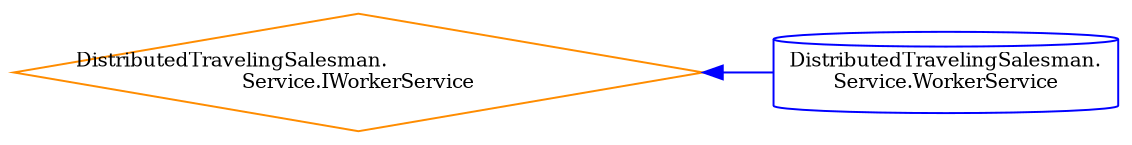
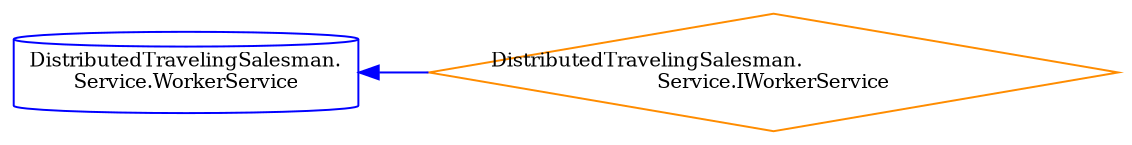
edge "DistributedTravelingSalesman. Service.WorkerService" -> "DistributedTravelingSalesman. Service.IWorkerService": reversed
